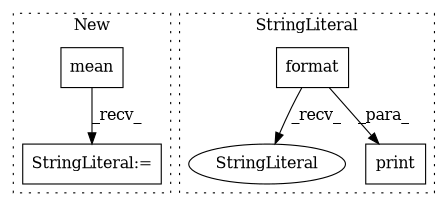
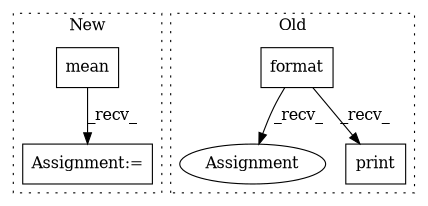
cluster "StringLiteral": label "StringLiteral" -> "Old"
edge "format" -> "print": label "_para_" -> "_recv_"
node "StringLiteral:=": label "StringLiteral:=" -> "Assignment:="
node "StringLiteral": label "StringLiteral" -> "Assignment"
